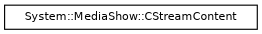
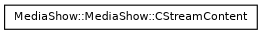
node "System::MediaShow::CStreamContent": label "System::MediaShow::CStreamContent" -> "MediaShow::MediaShow::CStreamContent"
